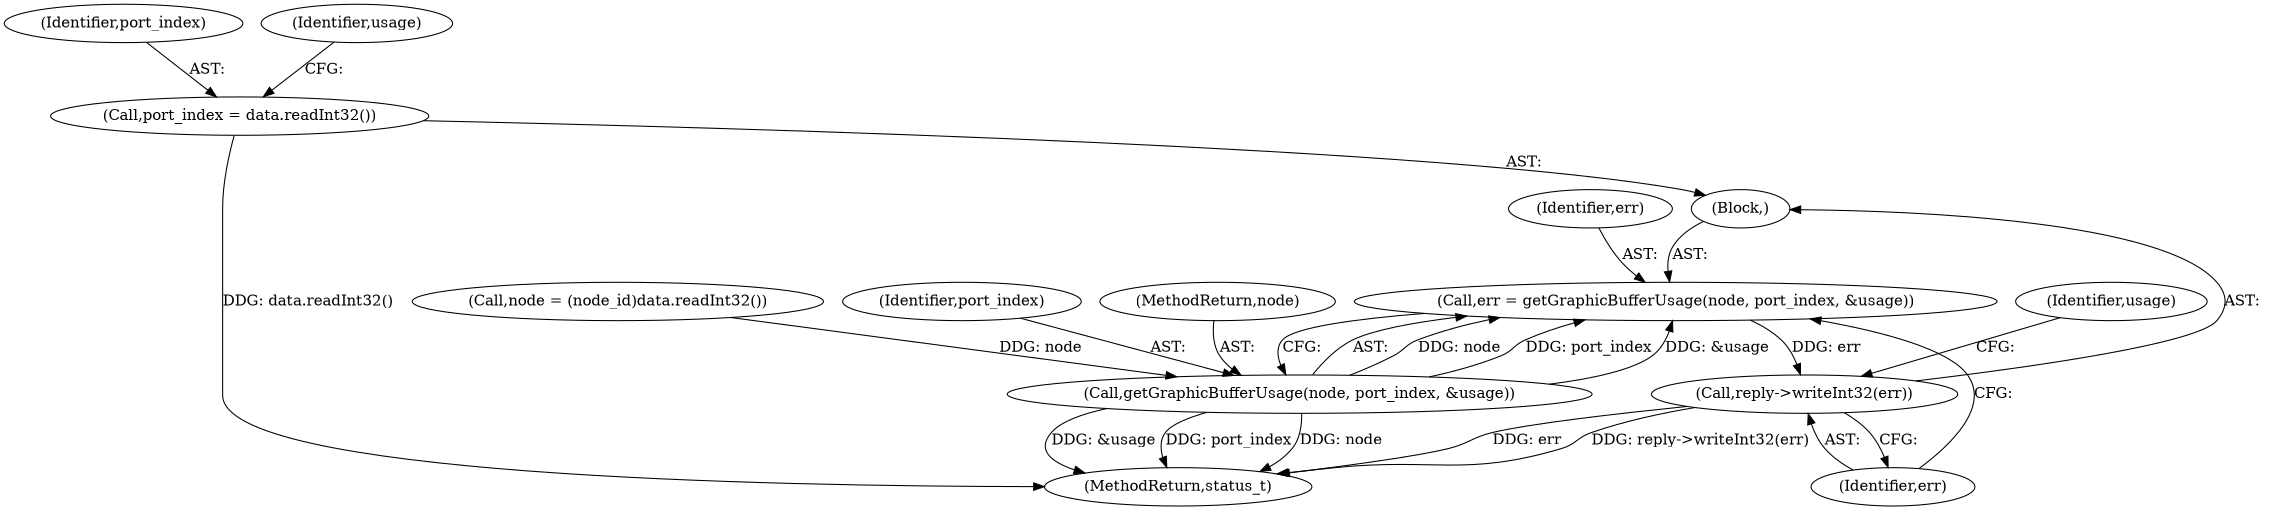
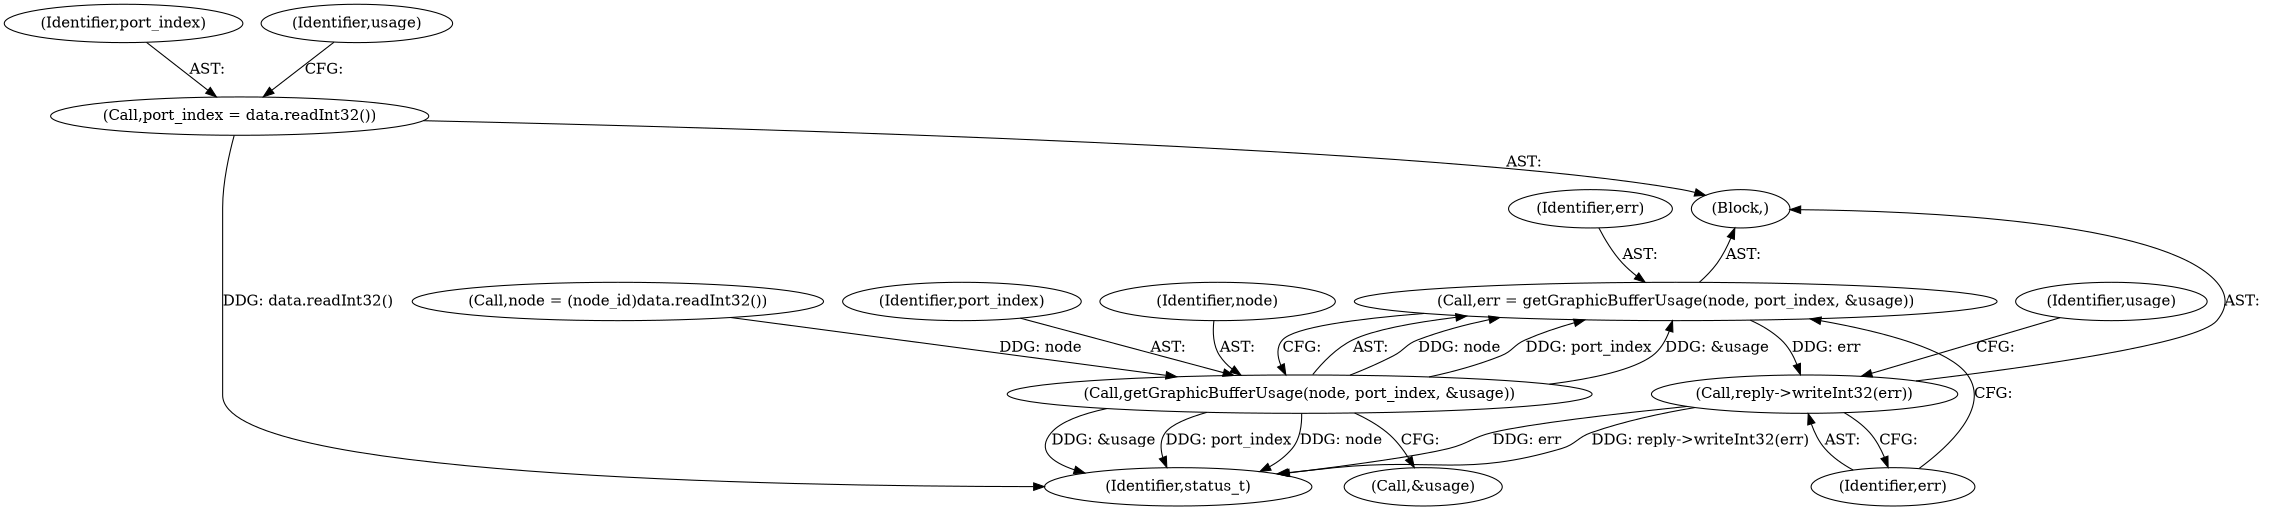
edge "(Block,)" -> "(Call,err = getGraphicBufferUsage(node, port_index, &usage))": reversed
node "(MethodReturn,node)": label "(MethodReturn,node)" -> "(Identifier,node)"
node "(MethodReturn,status_t)": label "(MethodReturn,status_t)" -> "(Identifier,status_t)"
node "(Call,&usage)": added
